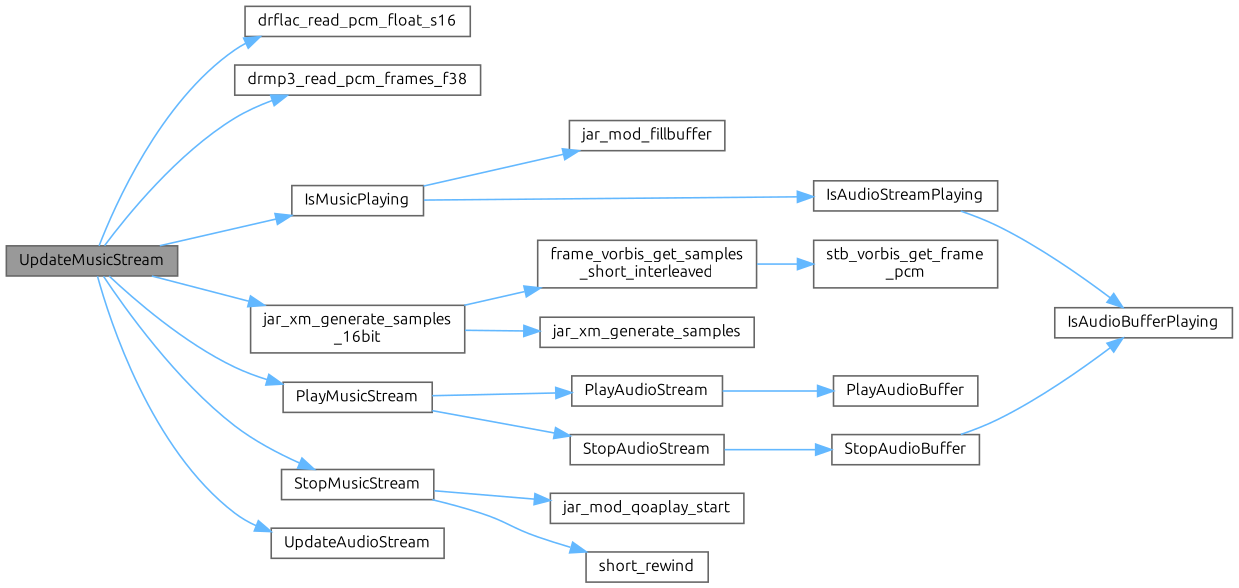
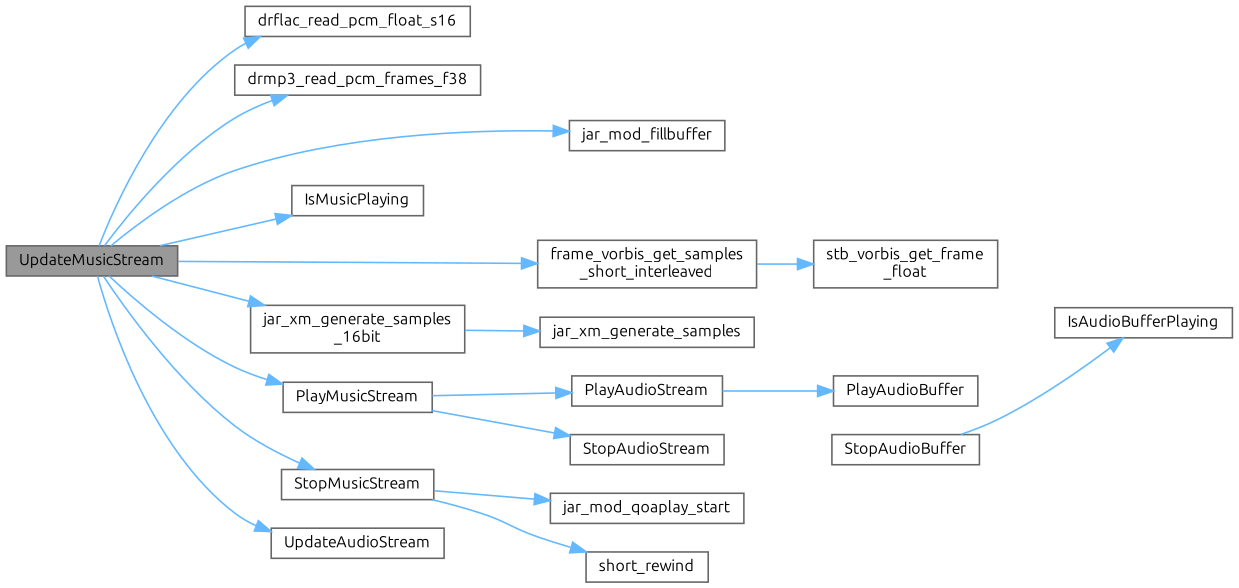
edge "IsMusicPlaying" -> "jar_mod_fillbuffer": now "UpdateMusicStream" -> "jar_mod_fillbuffer"
node "IsAudioStreamPlaying": removed
node "stb_vorbis_get_frame _pcm": label "stb_vorbis_get_frame _pcm" -> "stb_vorbis_get_frame _float"
edge "jar_xm_generate_samples _16bit" -> "frame_vorbis_get_samples _short_interleaved": now "UpdateMusicStream" -> "frame_vorbis_get_samples _short_interleaved"
edge "StopAudioStream" -> "StopAudioBuffer": removed
